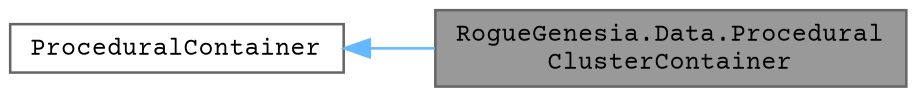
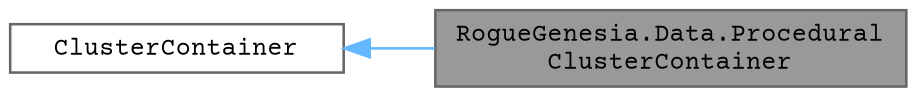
node "ProceduralContainer": label "ProceduralContainer" -> "ClusterContainer"
